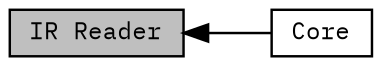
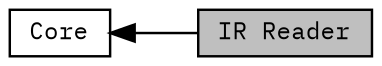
edge "Core" -> "IR Reader": reversed
